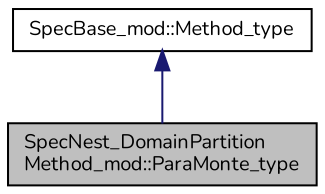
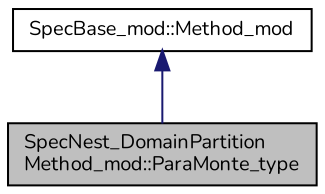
node "SpecBase_mod::Method_type": label "SpecBase_mod::Method_type" -> "SpecBase_mod::Method_mod"
